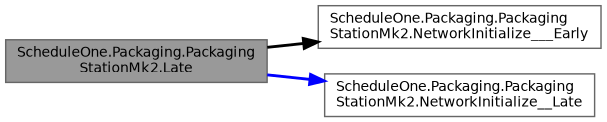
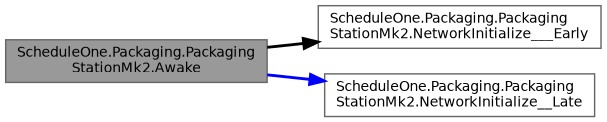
node "ScheduleOne.Packaging.Packaging StationMk2.Late": label "ScheduleOne.Packaging.Packaging StationMk2.Late" -> "ScheduleOne.Packaging.Packaging StationMk2.Awake"
